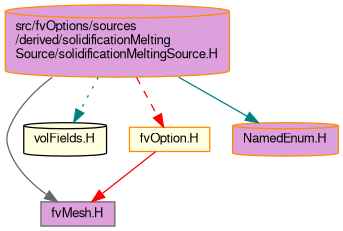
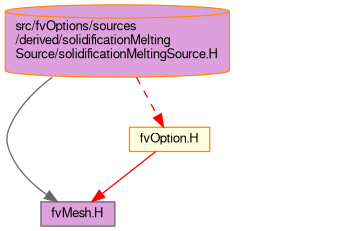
node "volFields.H": removed
node "NamedEnum.H": removed
